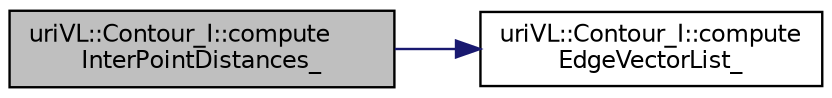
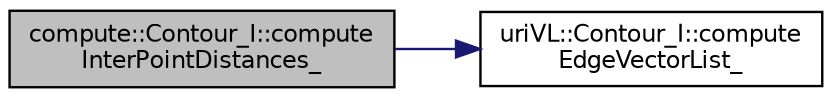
node "uriVL::Contour_I::compute InterPointDistances_": label "uriVL::Contour_I::compute InterPointDistances_" -> "compute::Contour_I::compute InterPointDistances_"
